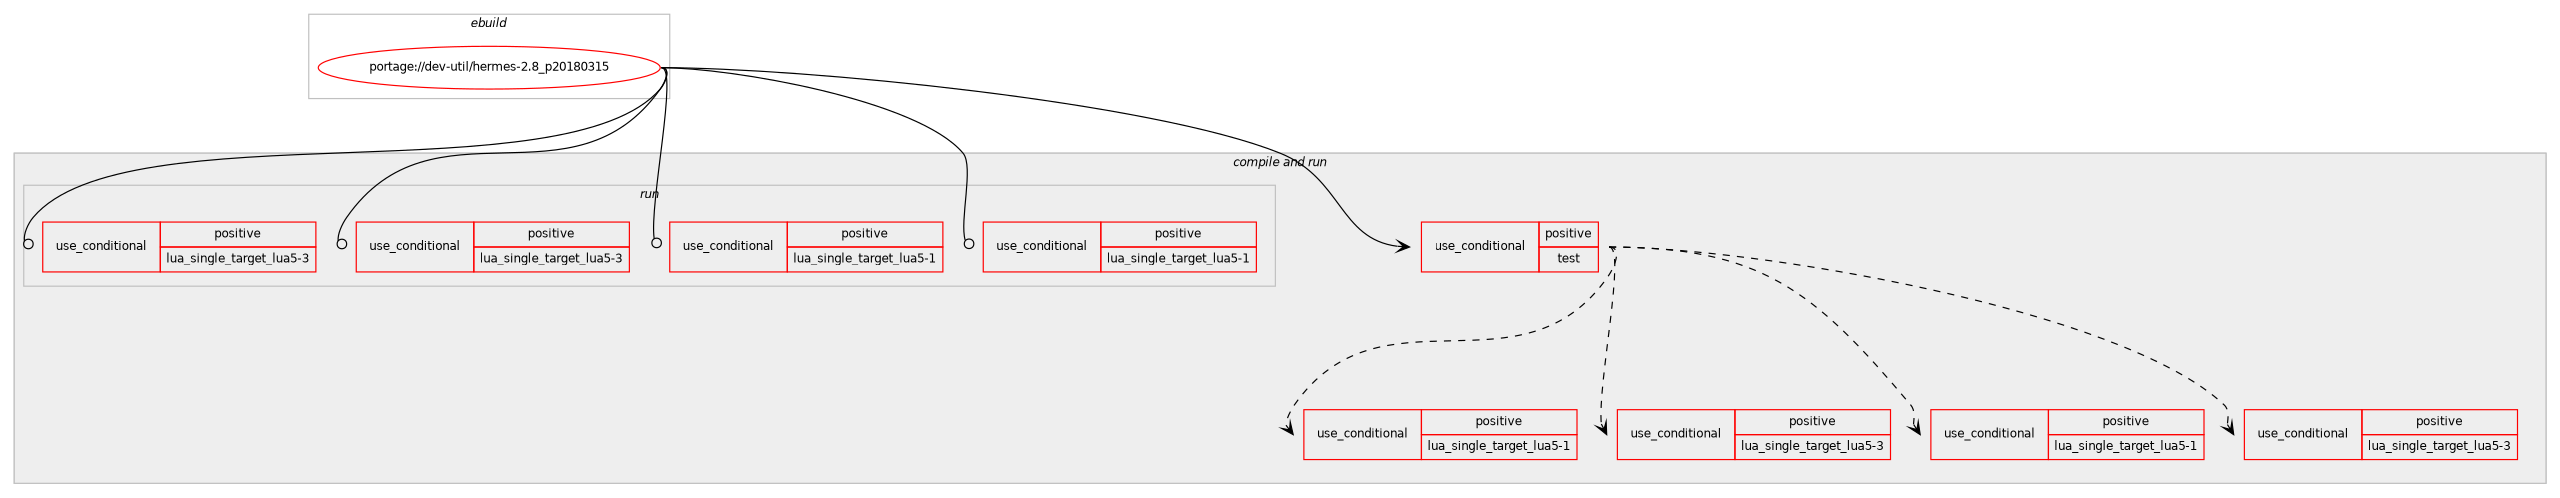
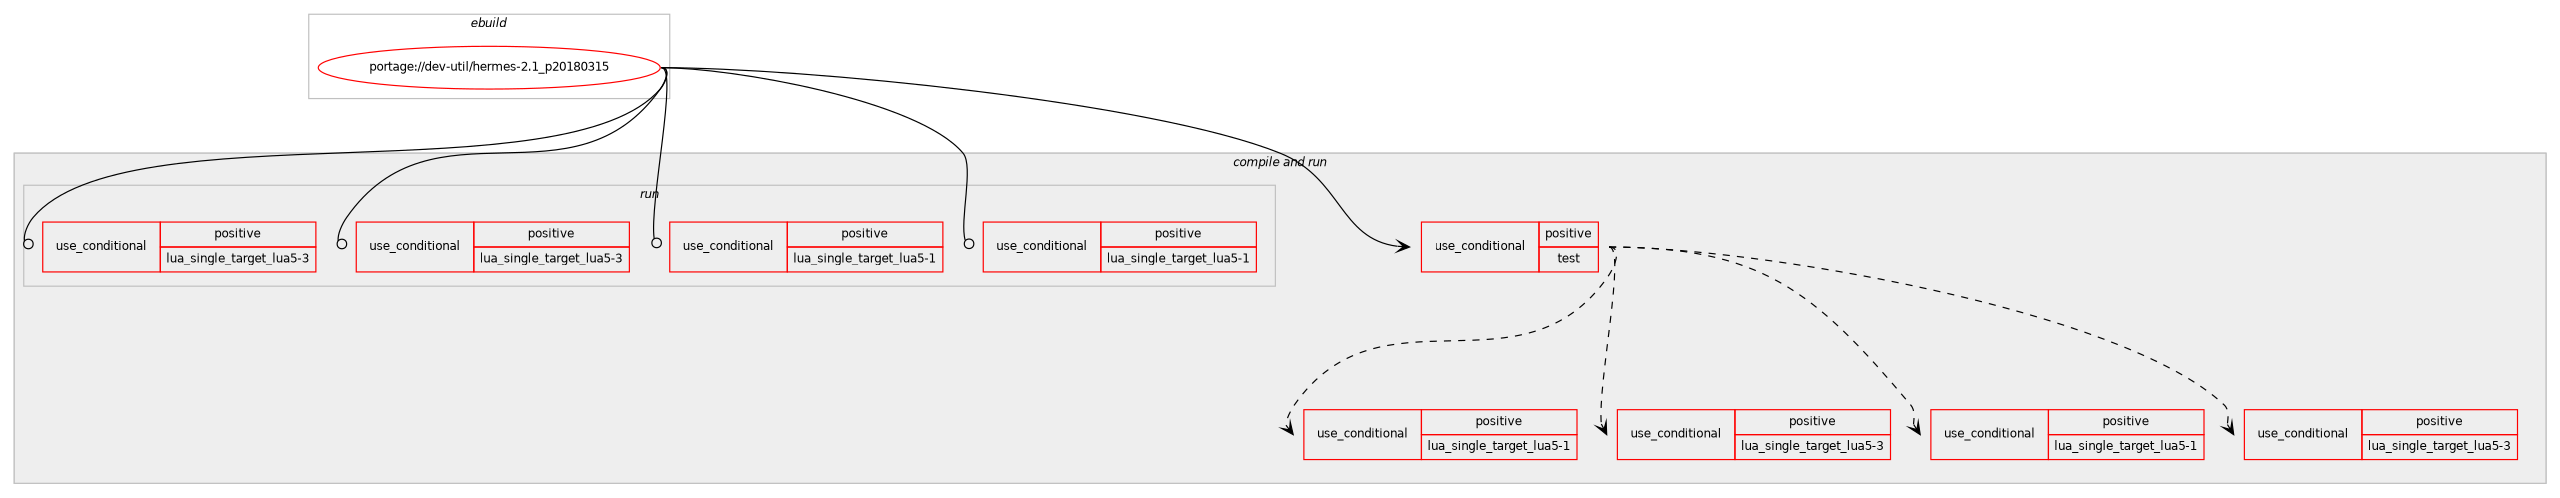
node "portage://dev-util/hermes-2.8_p20180315": label "portage://dev-util/hermes-2.8_p20180315" -> "portage://dev-util/hermes-2.1_p20180315"
